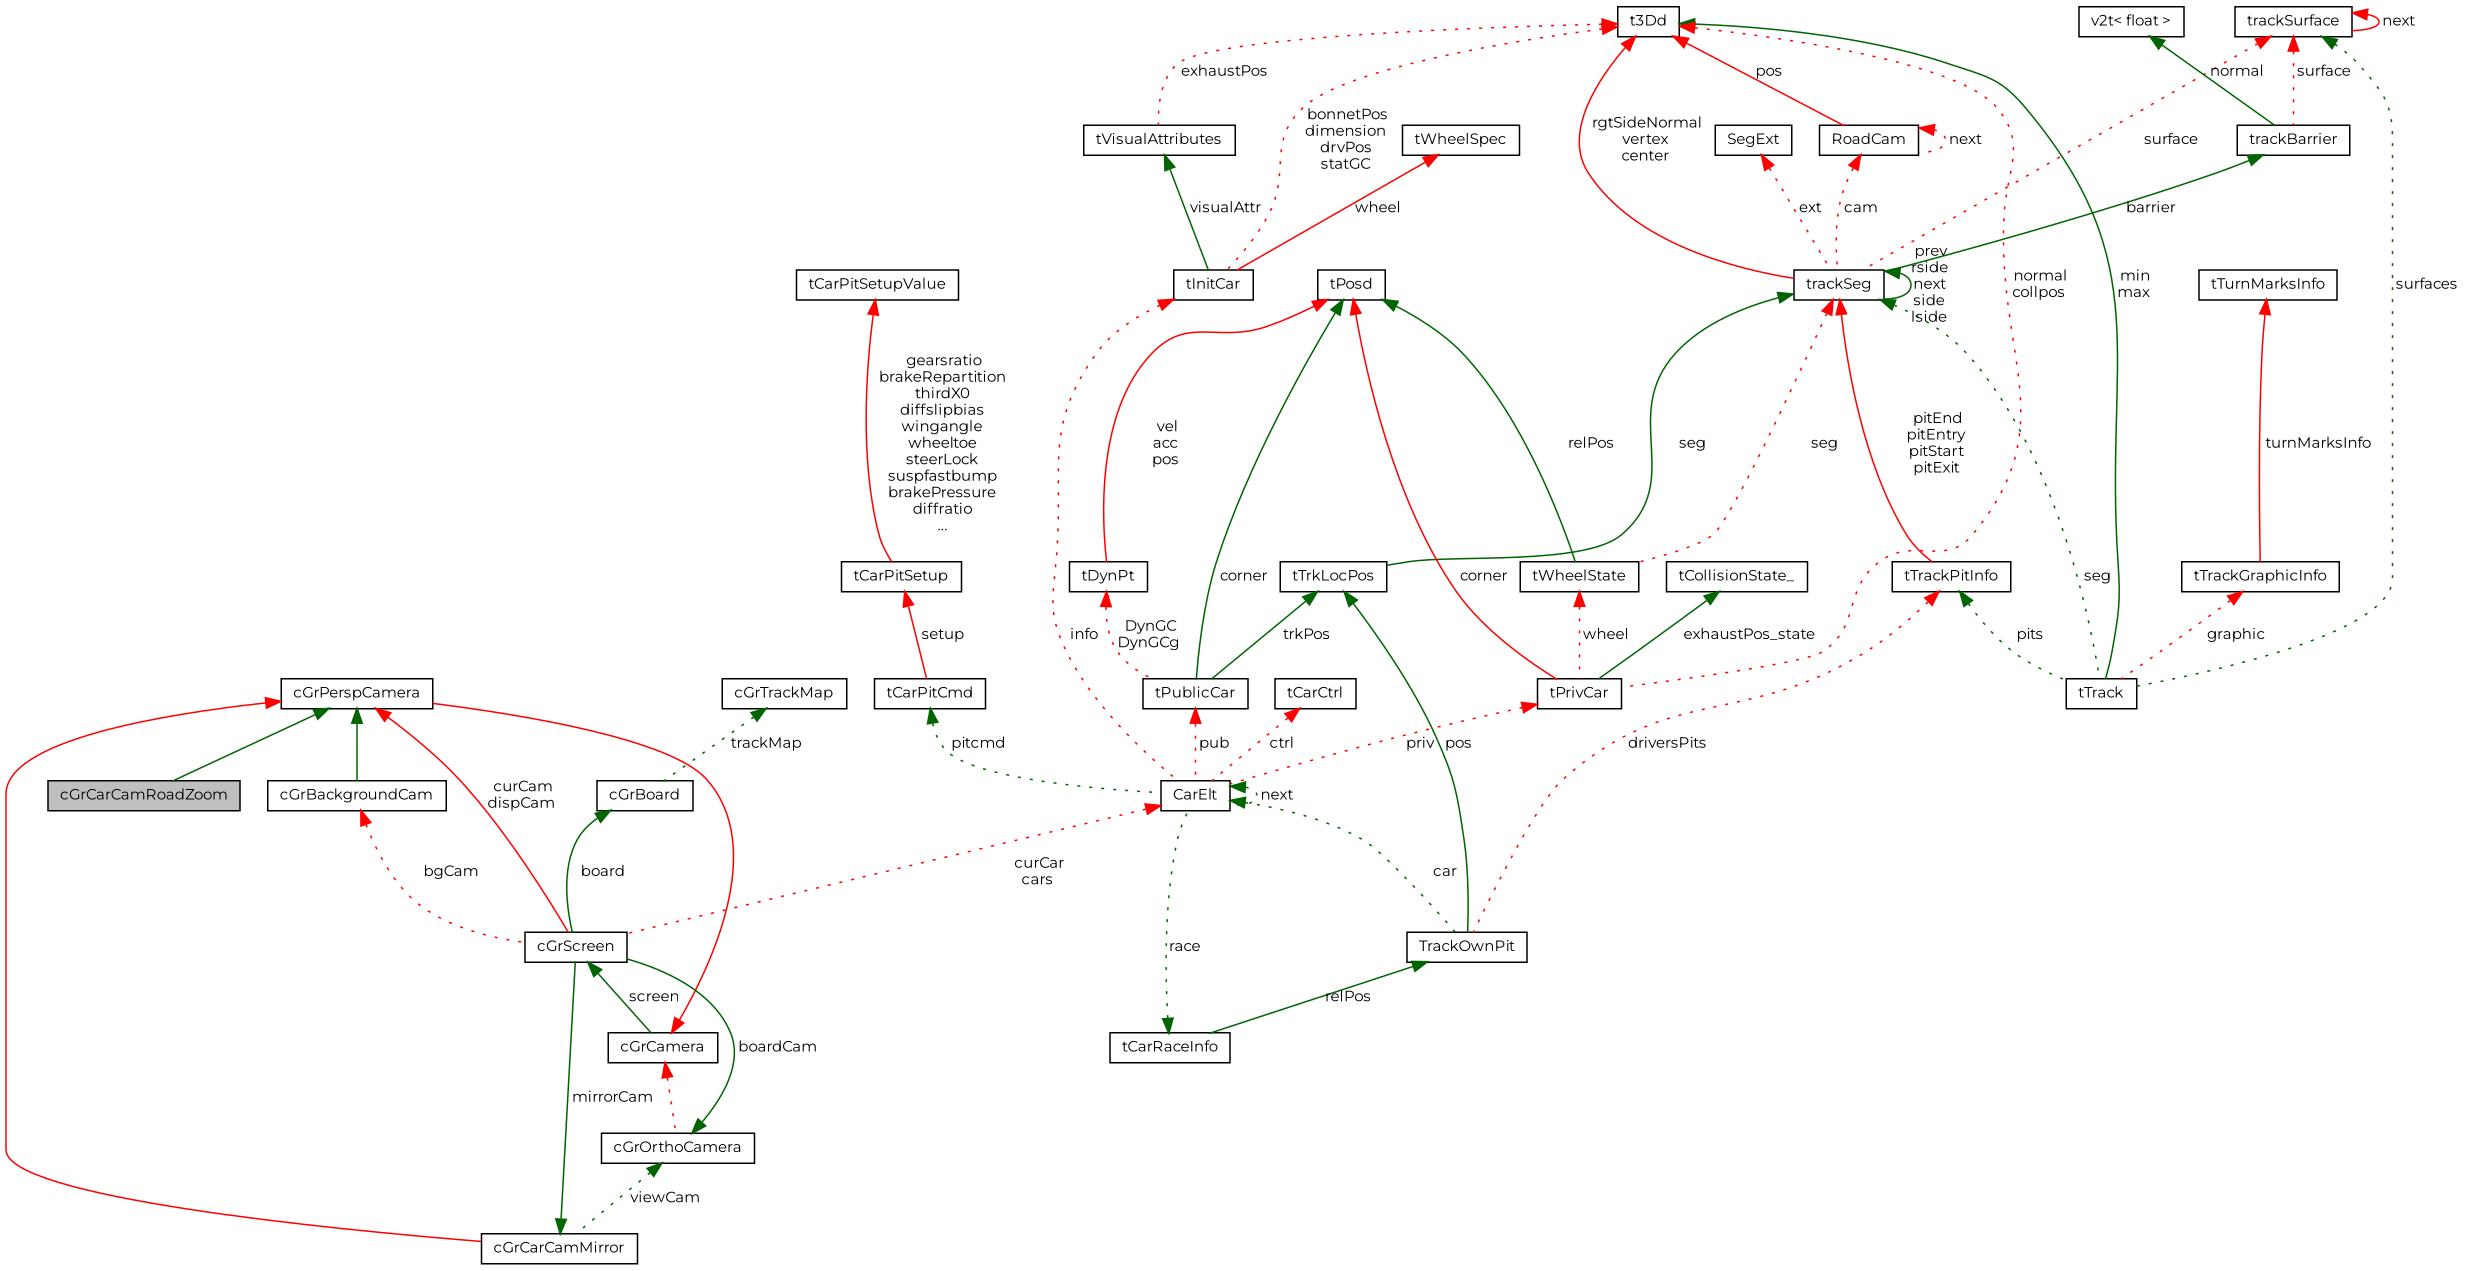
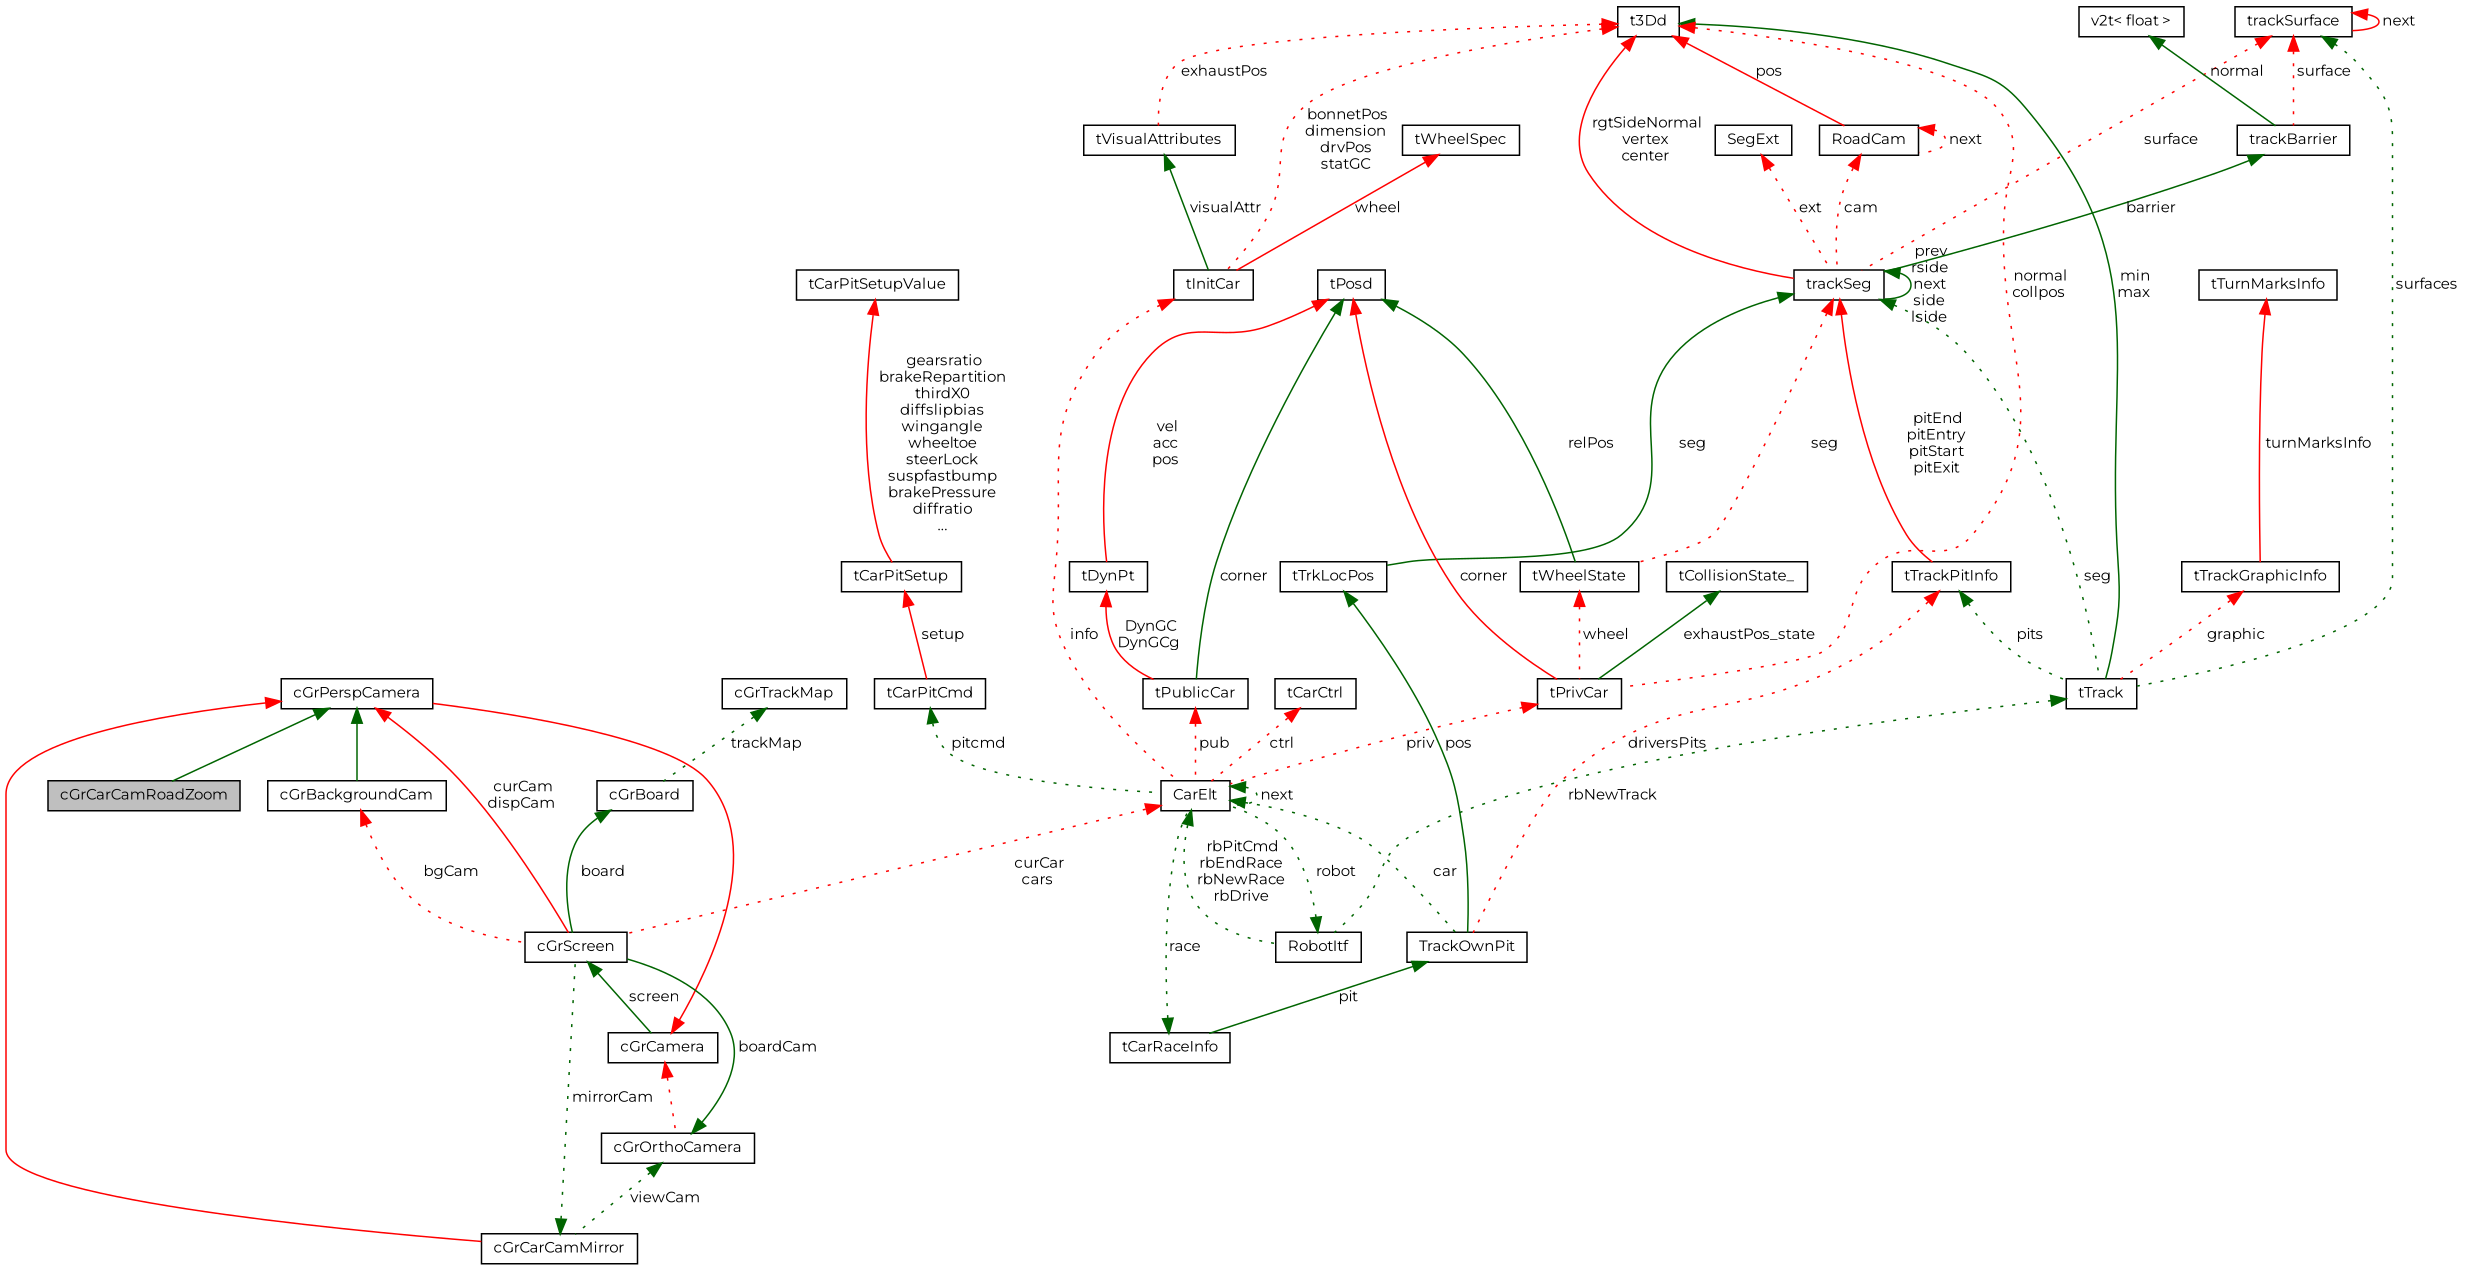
edge "tPublicCar" -> "tTrkLocPos": removed, label "trkPos"
edge "tPublicCar" -> "tDynPt": style dotted -> solid
node "RobotItf": added
edge "tCarRaceInfo" -> "TrackOwnPit": label " relPos" -> " pit"
edge "cGrScreen" -> "cGrCarCamMirror": style solid -> dotted
